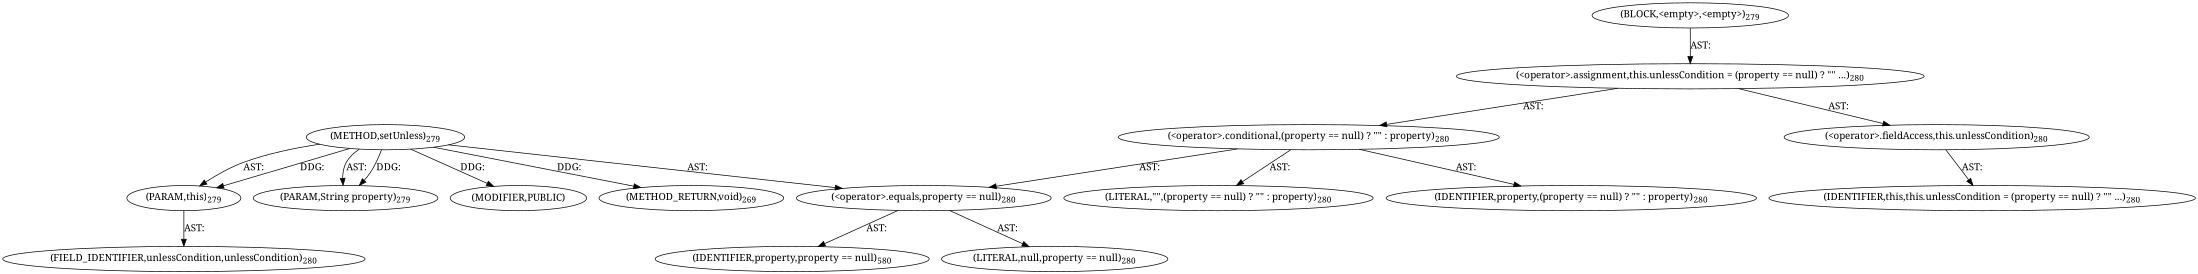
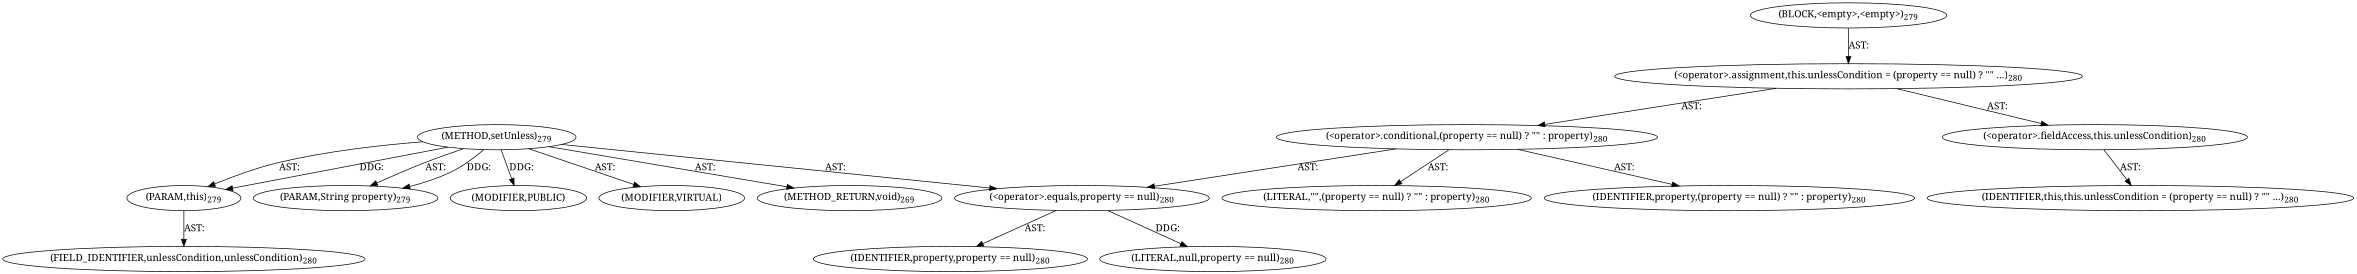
edge "(METHOD,setUnless)" -> "(METHOD_RETURN,void)": label "DDG: " -> "AST: "
node "(MODIFIER,VIRTUAL)": added
edge "(<operator>.equals,property == null)" -> "(LITERAL,null,property == null)": label "AST: " -> "DDG: "
node "(IDENTIFIER,property,property == null)": text "580" -> "280"
